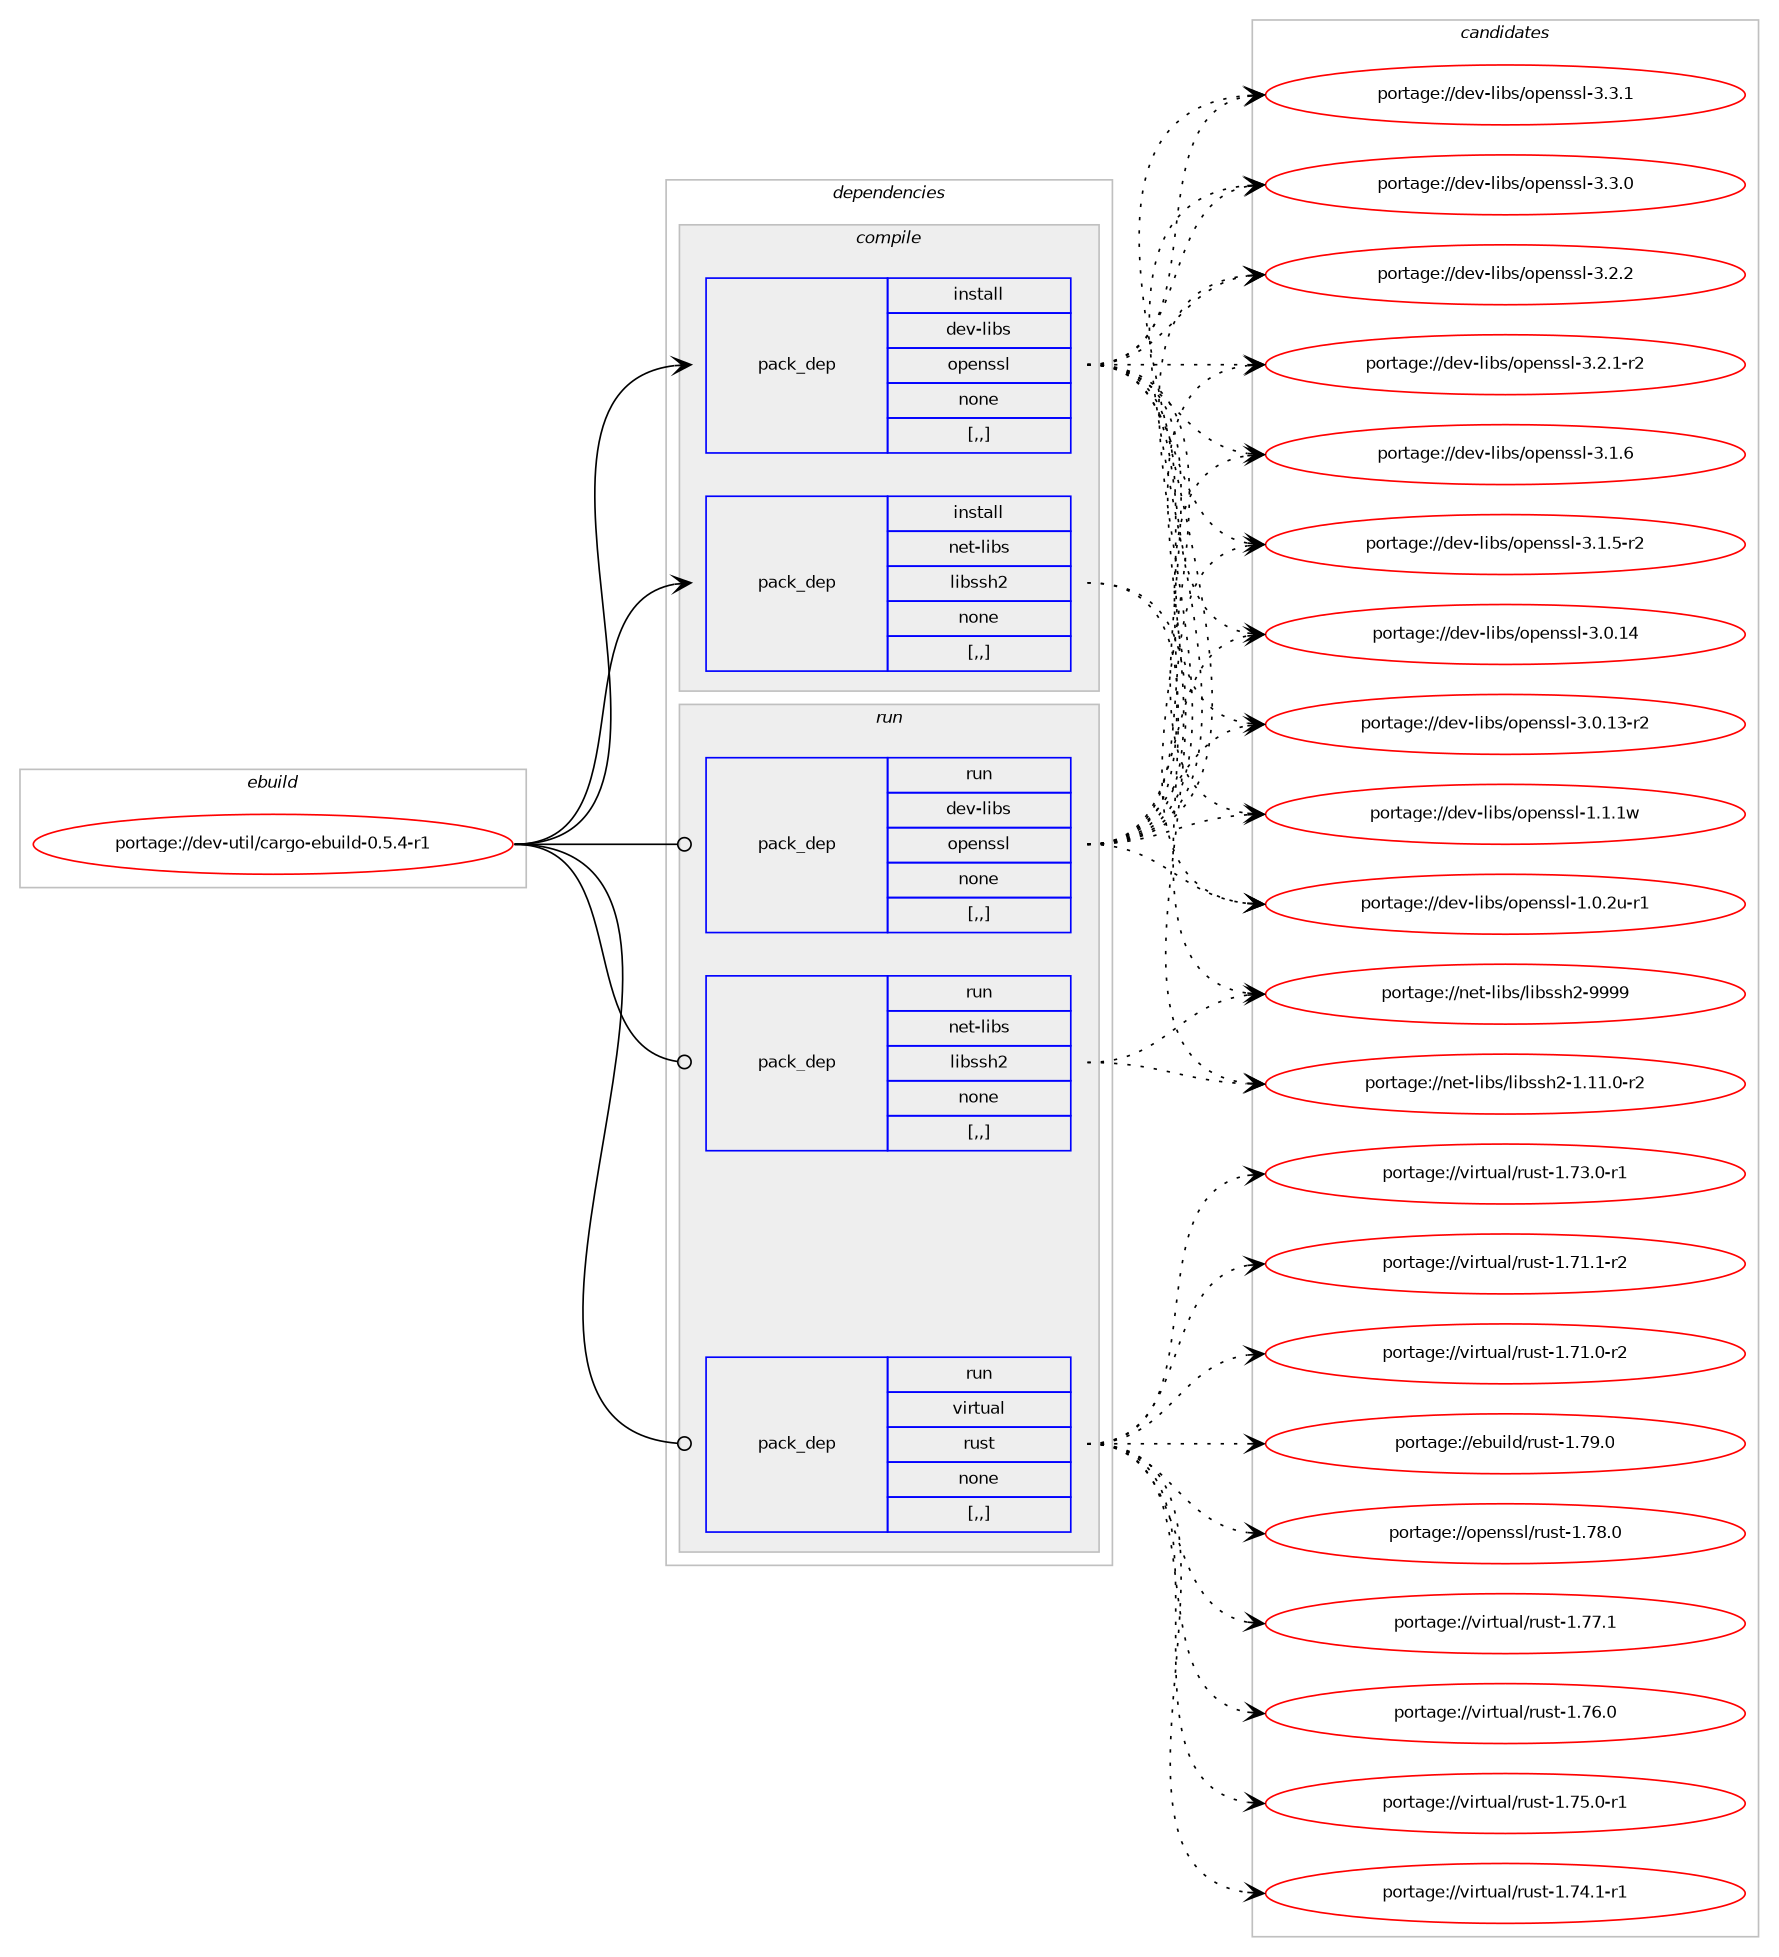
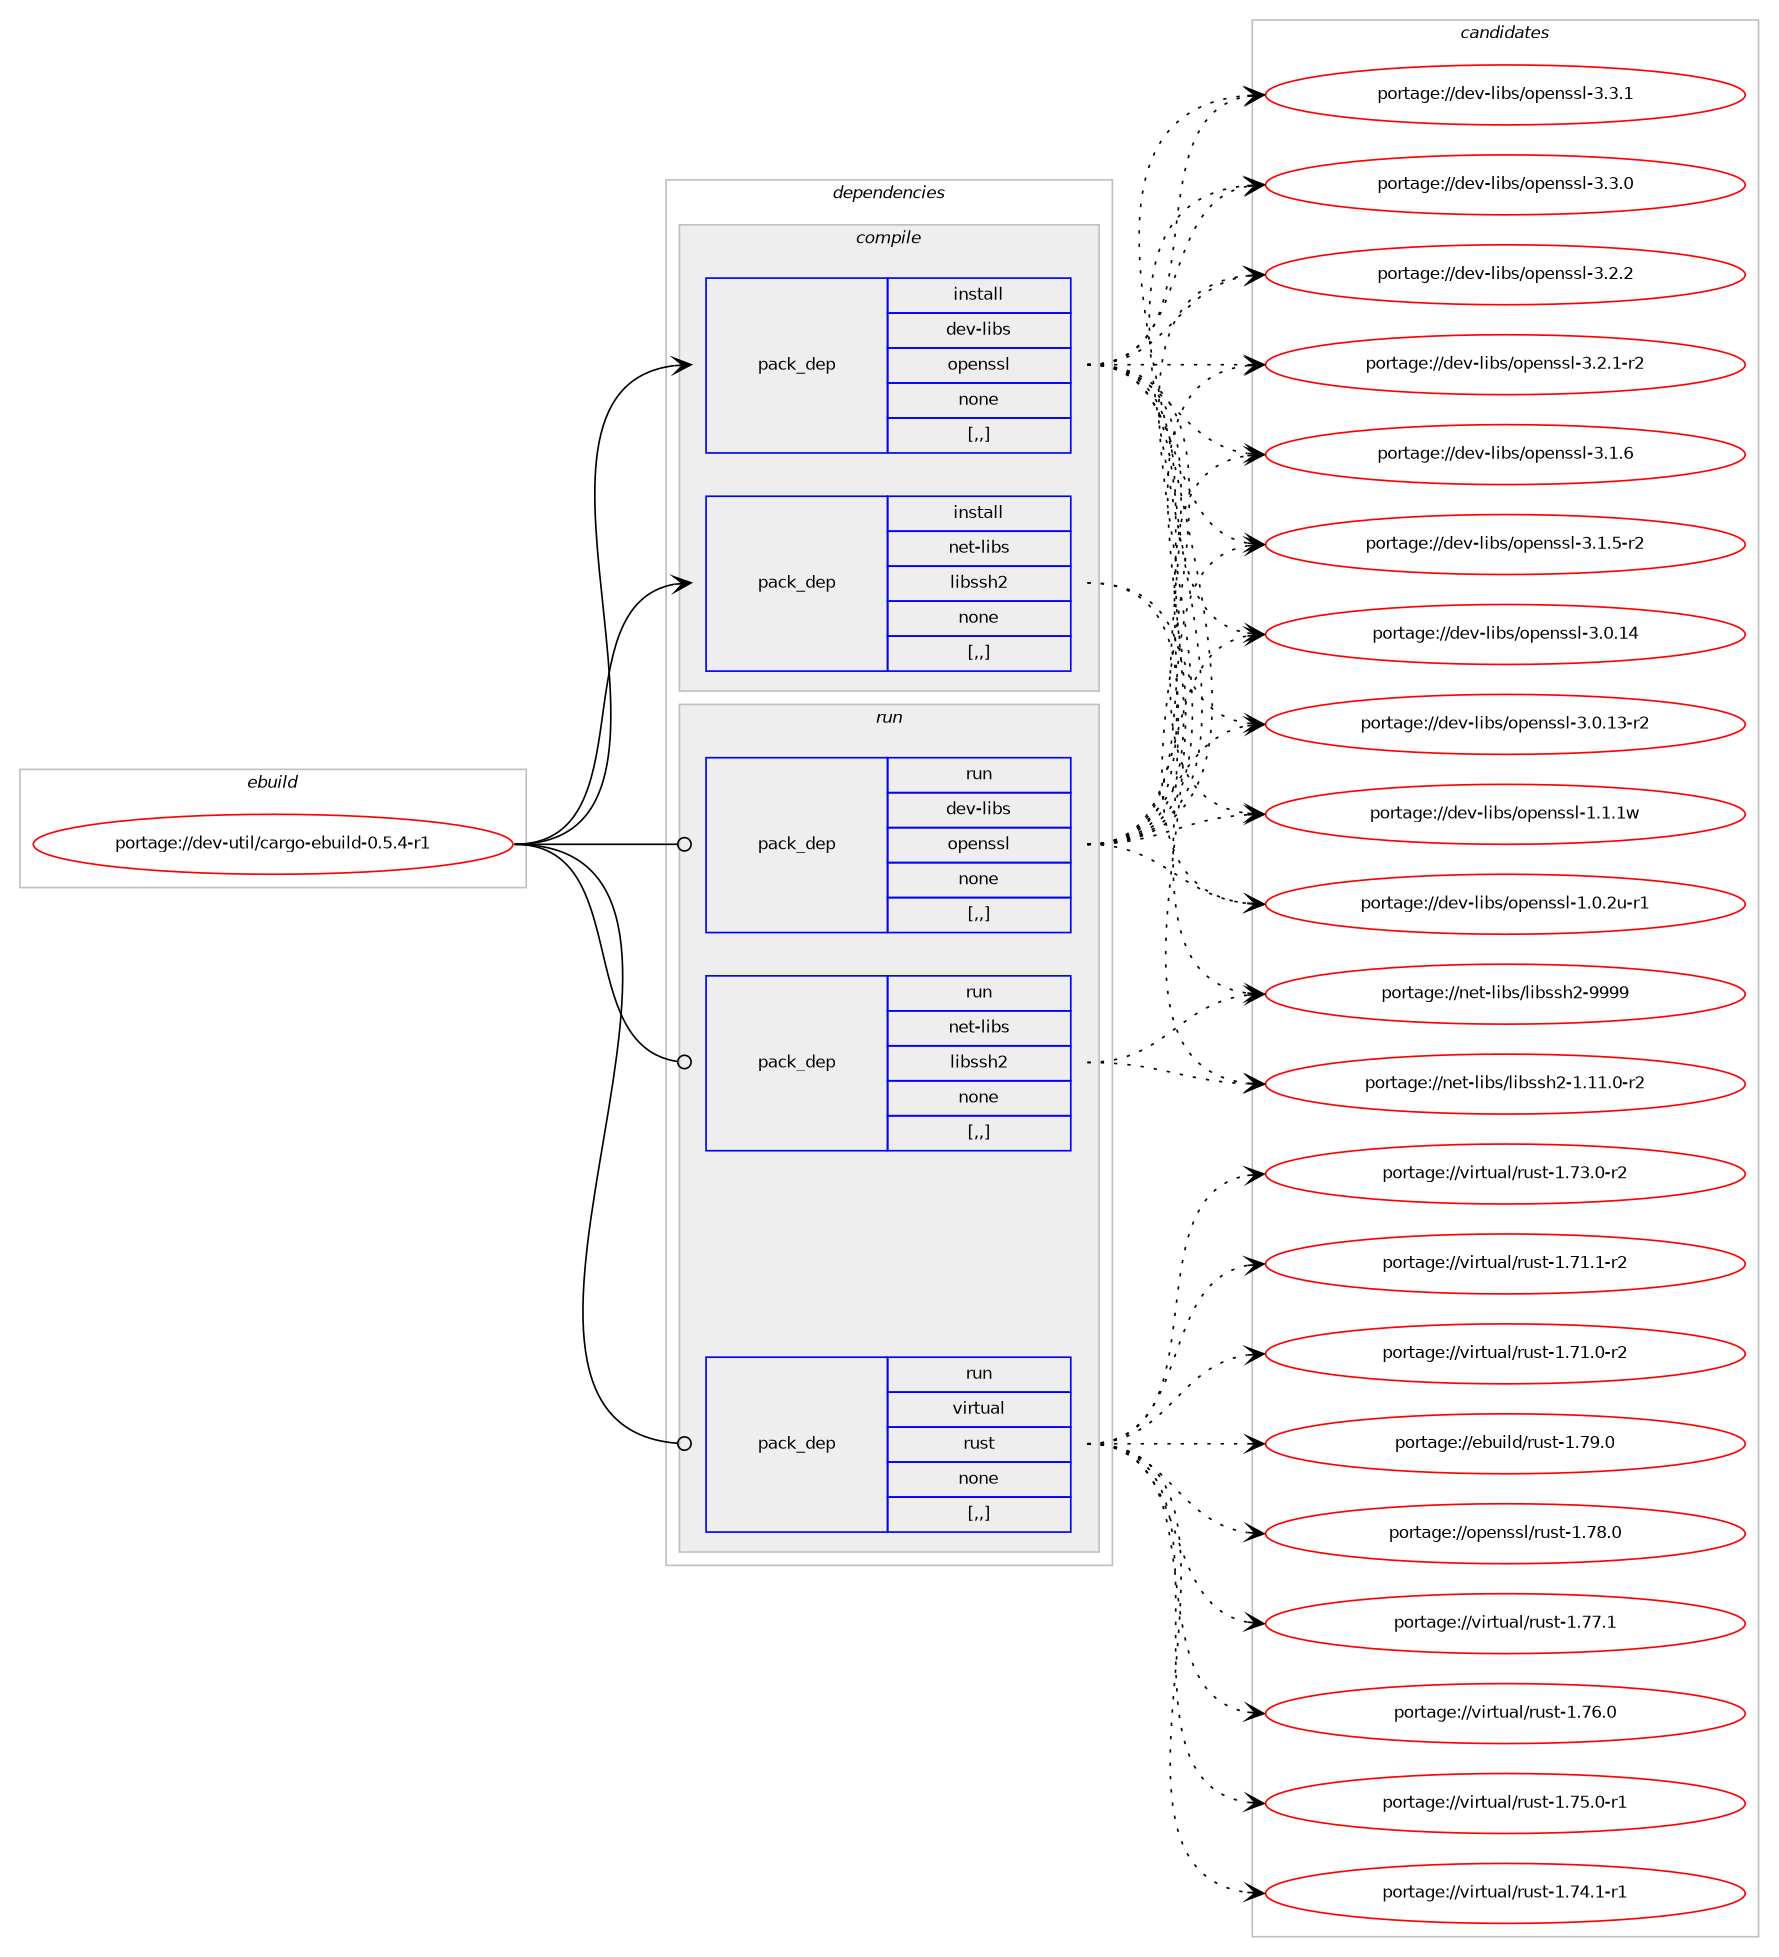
node "portage://virtual/rust-1.73.0-r1": label "portage://virtual/rust-1.73.0-r1" -> "portage://virtual/rust-1.73.0-r2"
